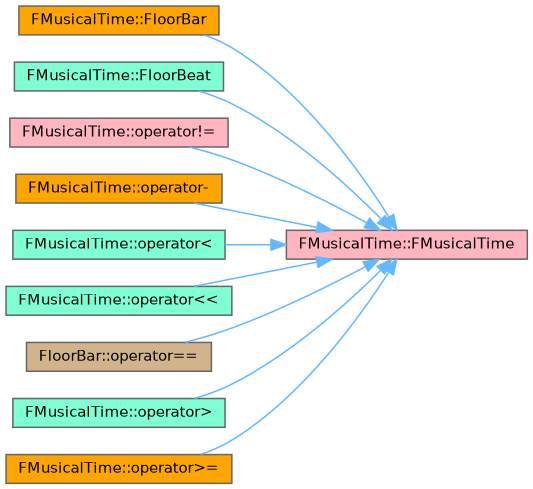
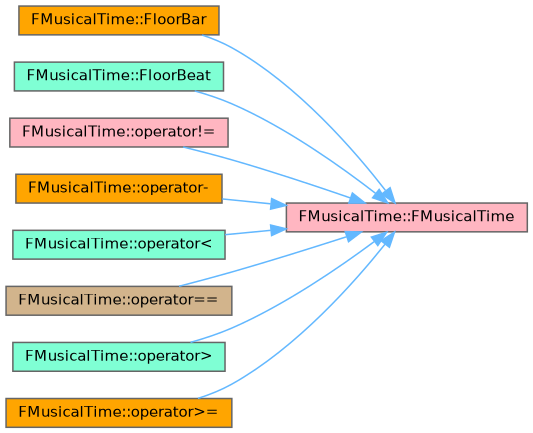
node "FMusicalTime::operator<<": removed
node "FloorBar::operator==": label "FloorBar::operator==" -> "FMusicalTime::operator=="
